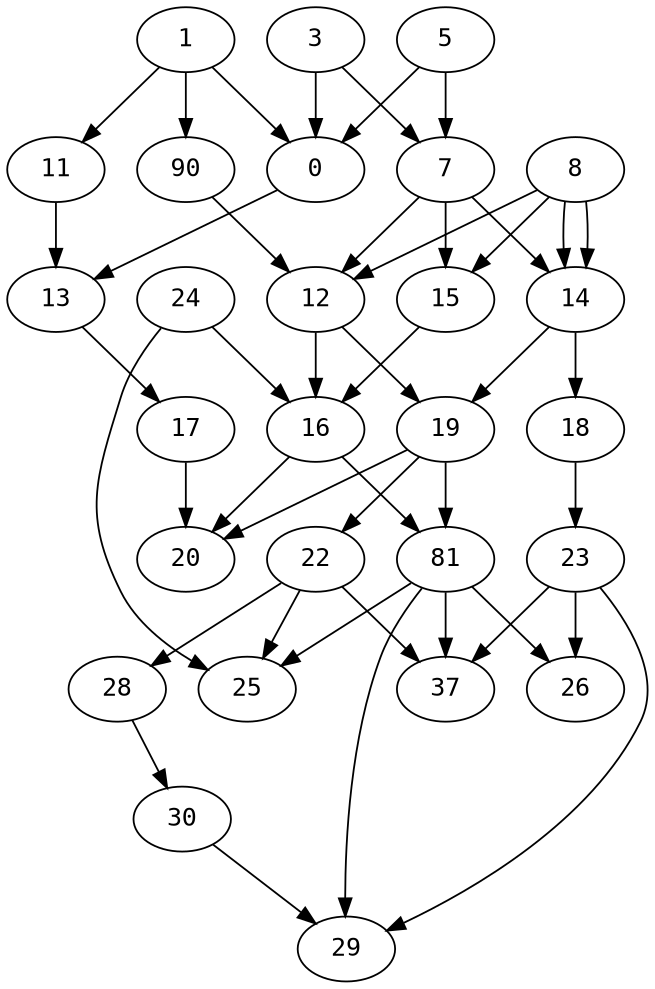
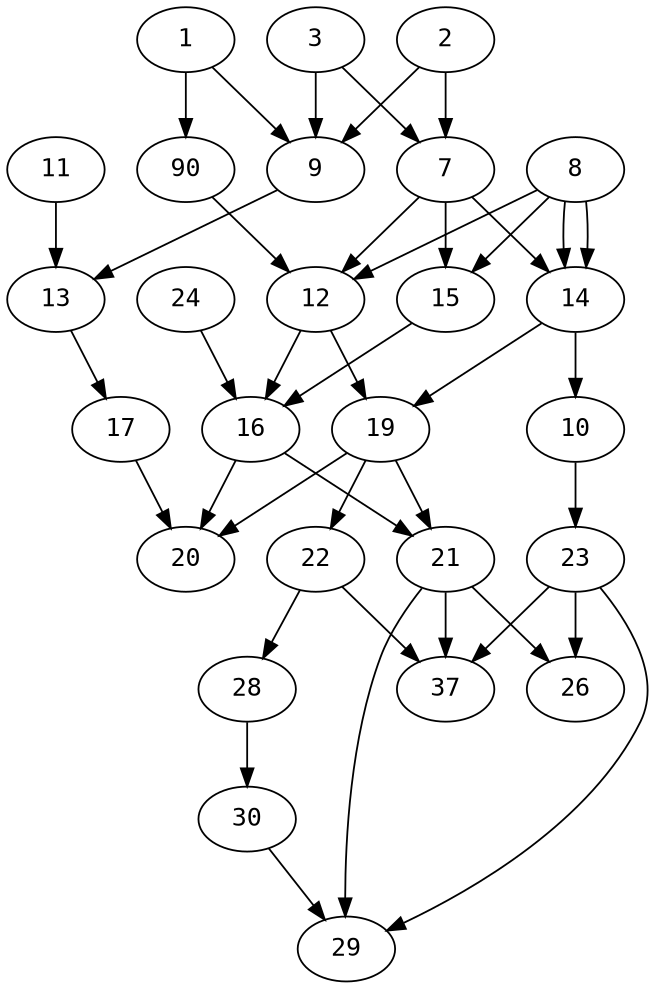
node "5": label "5" -> "2"
edge "1" -> "11": removed
node "0": label "0" -> "9"
node "18": label "18" -> "10"
node "81": label "81" -> "21"
node "25": removed
